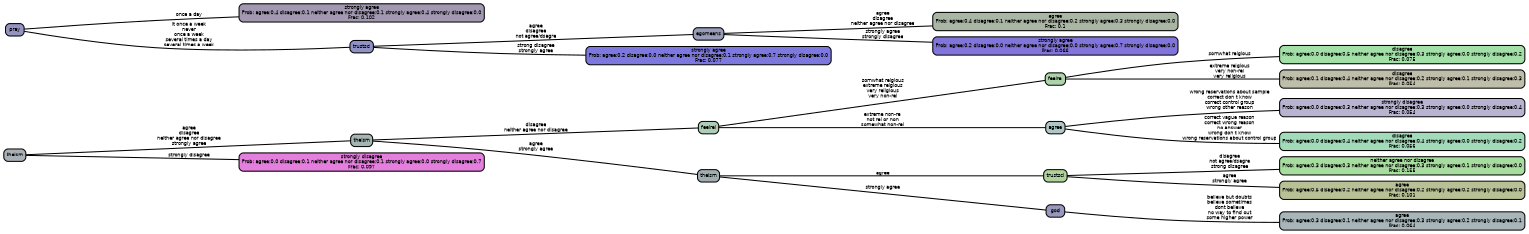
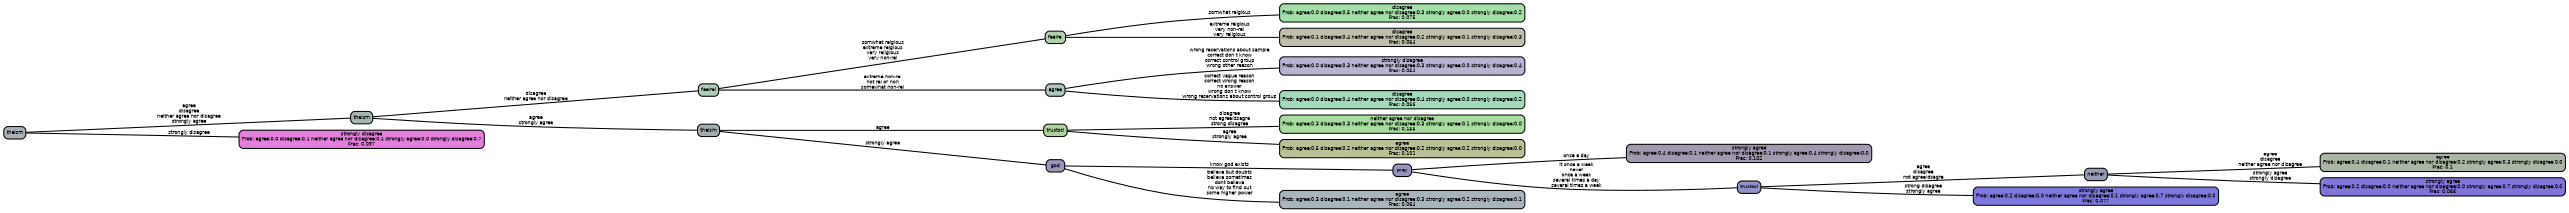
node "egomeans": label "egomeans" -> "neither"
edge "god" -- "pray": added, label "know god exists"
